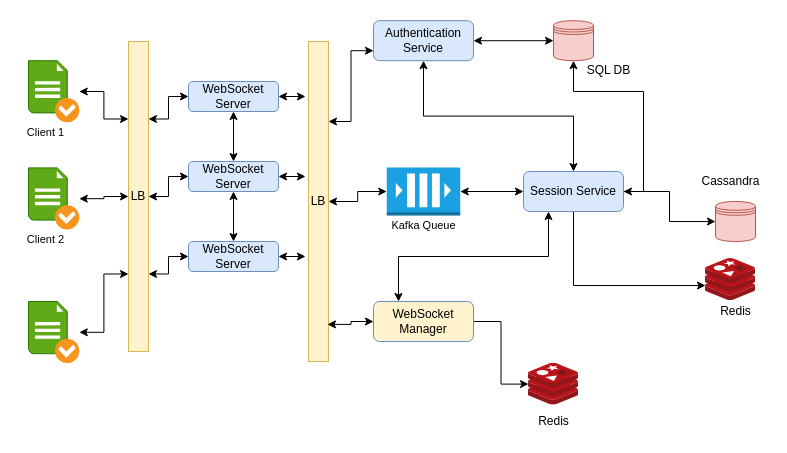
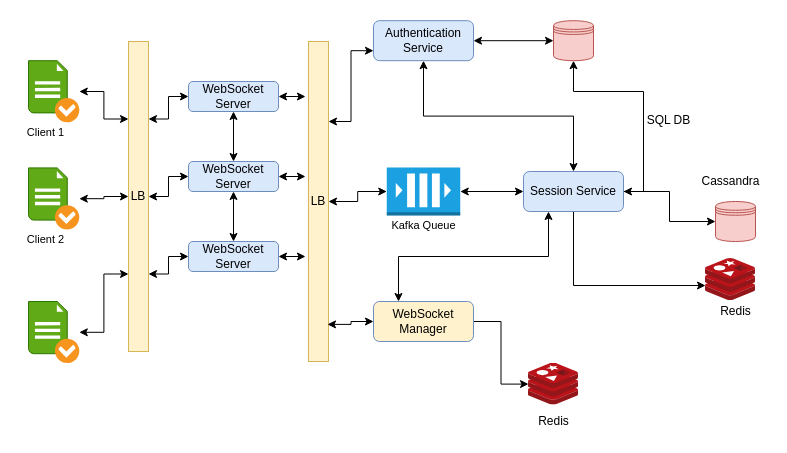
node "SQL DB": moved (609, 71) -> (669, 121)
